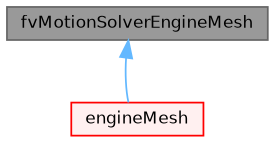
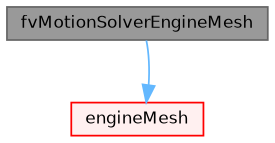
edge "engineMesh" -> "fvMotionSolverEngineMesh": reversed
